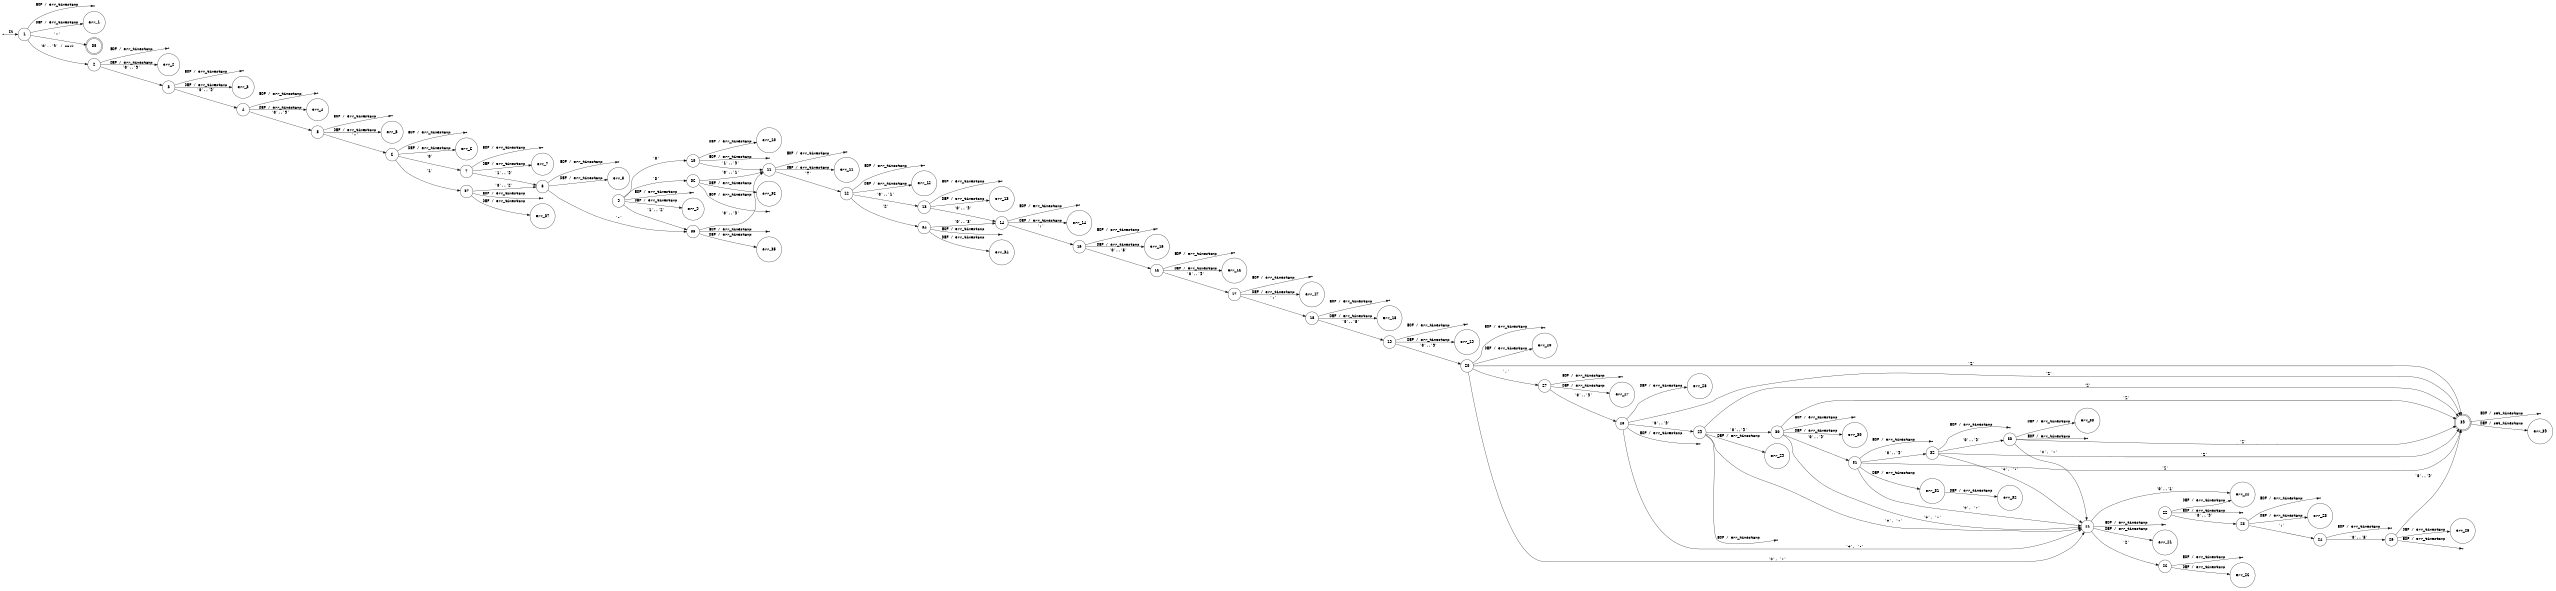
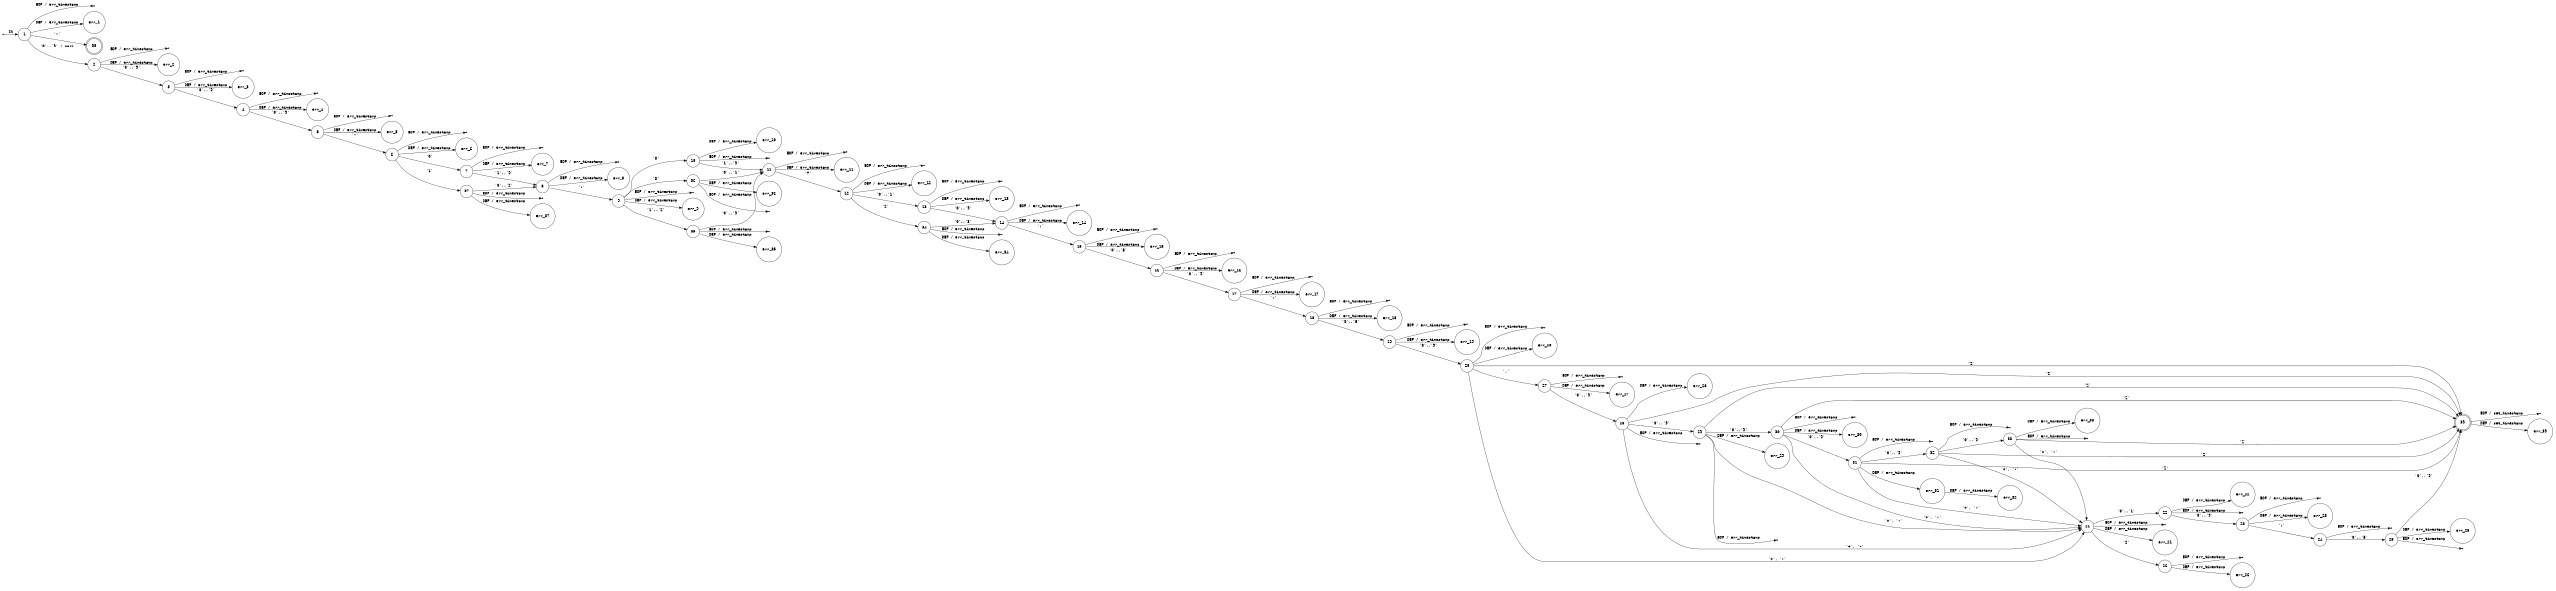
edge "8" -> "35": now "8" -> "9"
edge "21" -> "err_22": now "21" -> "22"
